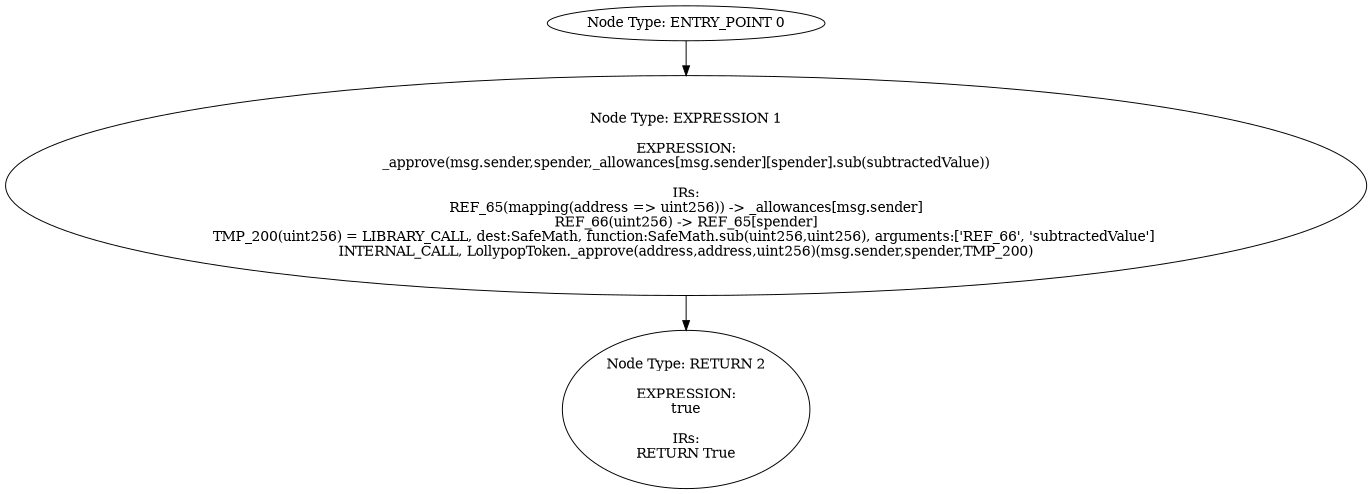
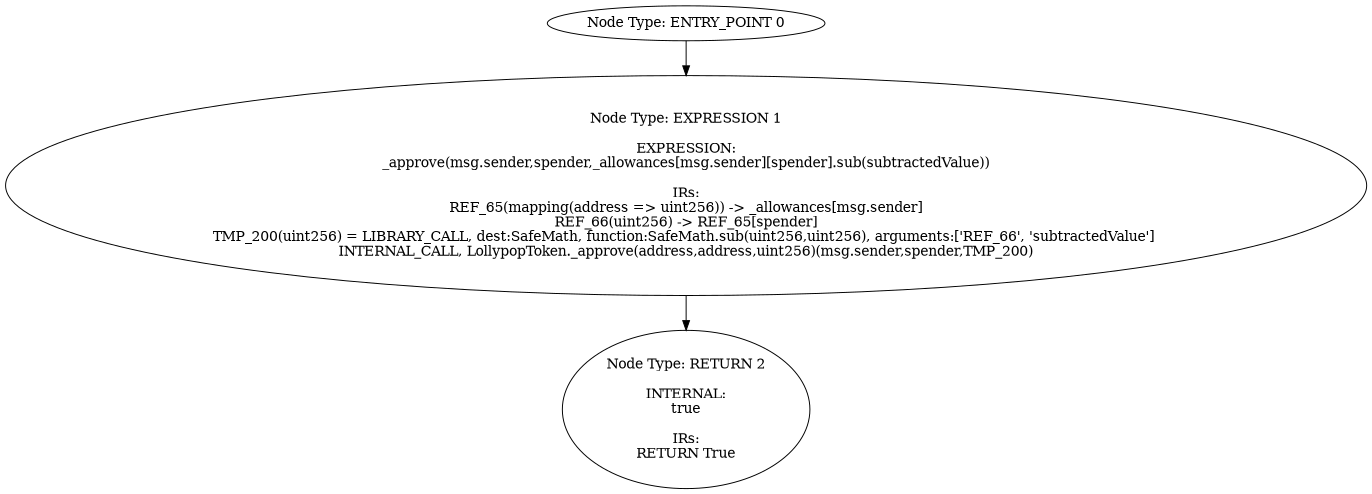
node "Node Type: RETURN 2 EXPRESSION: true IRs: RETURN True": label "Node Type: RETURN 2 EXPRESSION: true IRs: RETURN True" -> "Node Type: RETURN 2 INTERNAL: true IRs: RETURN True"
